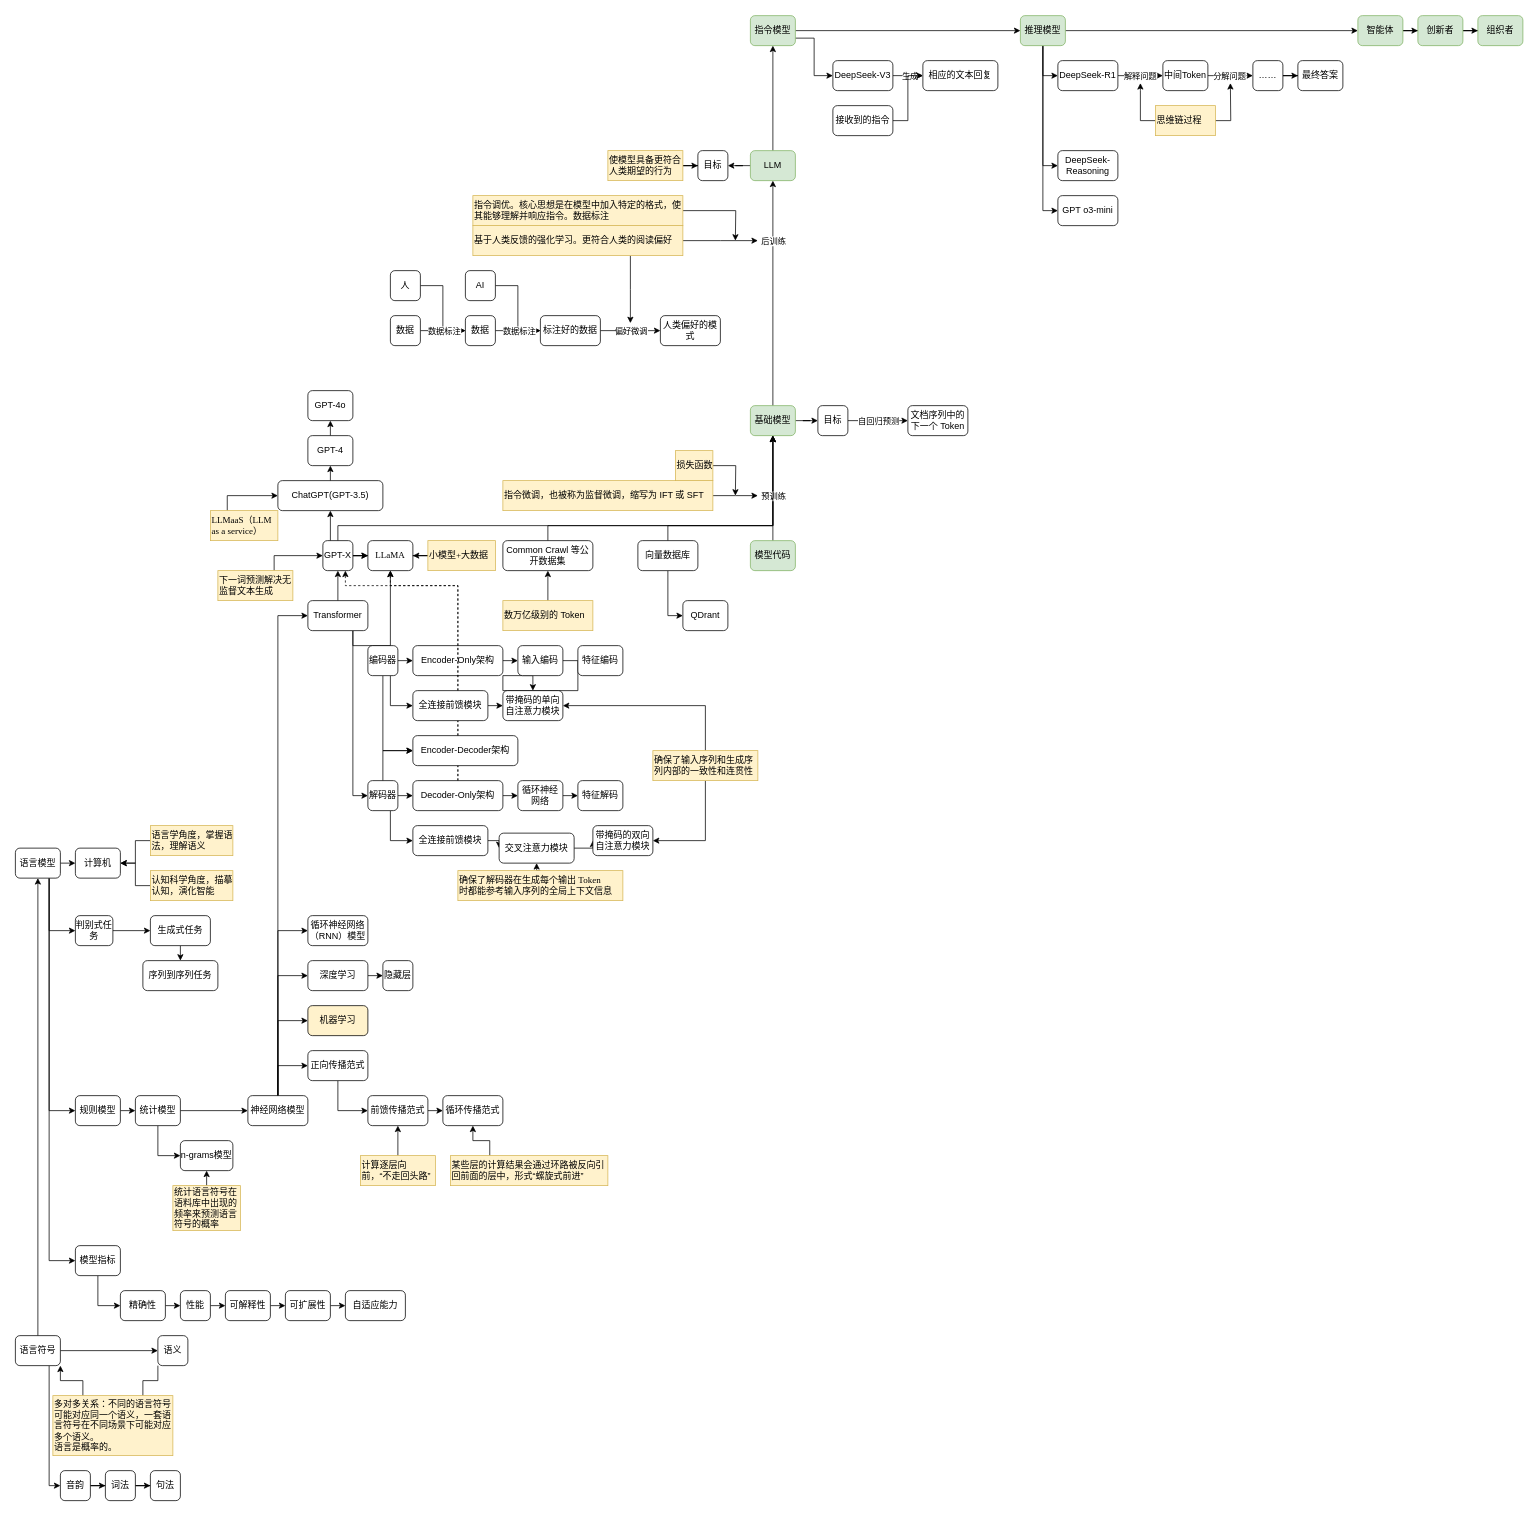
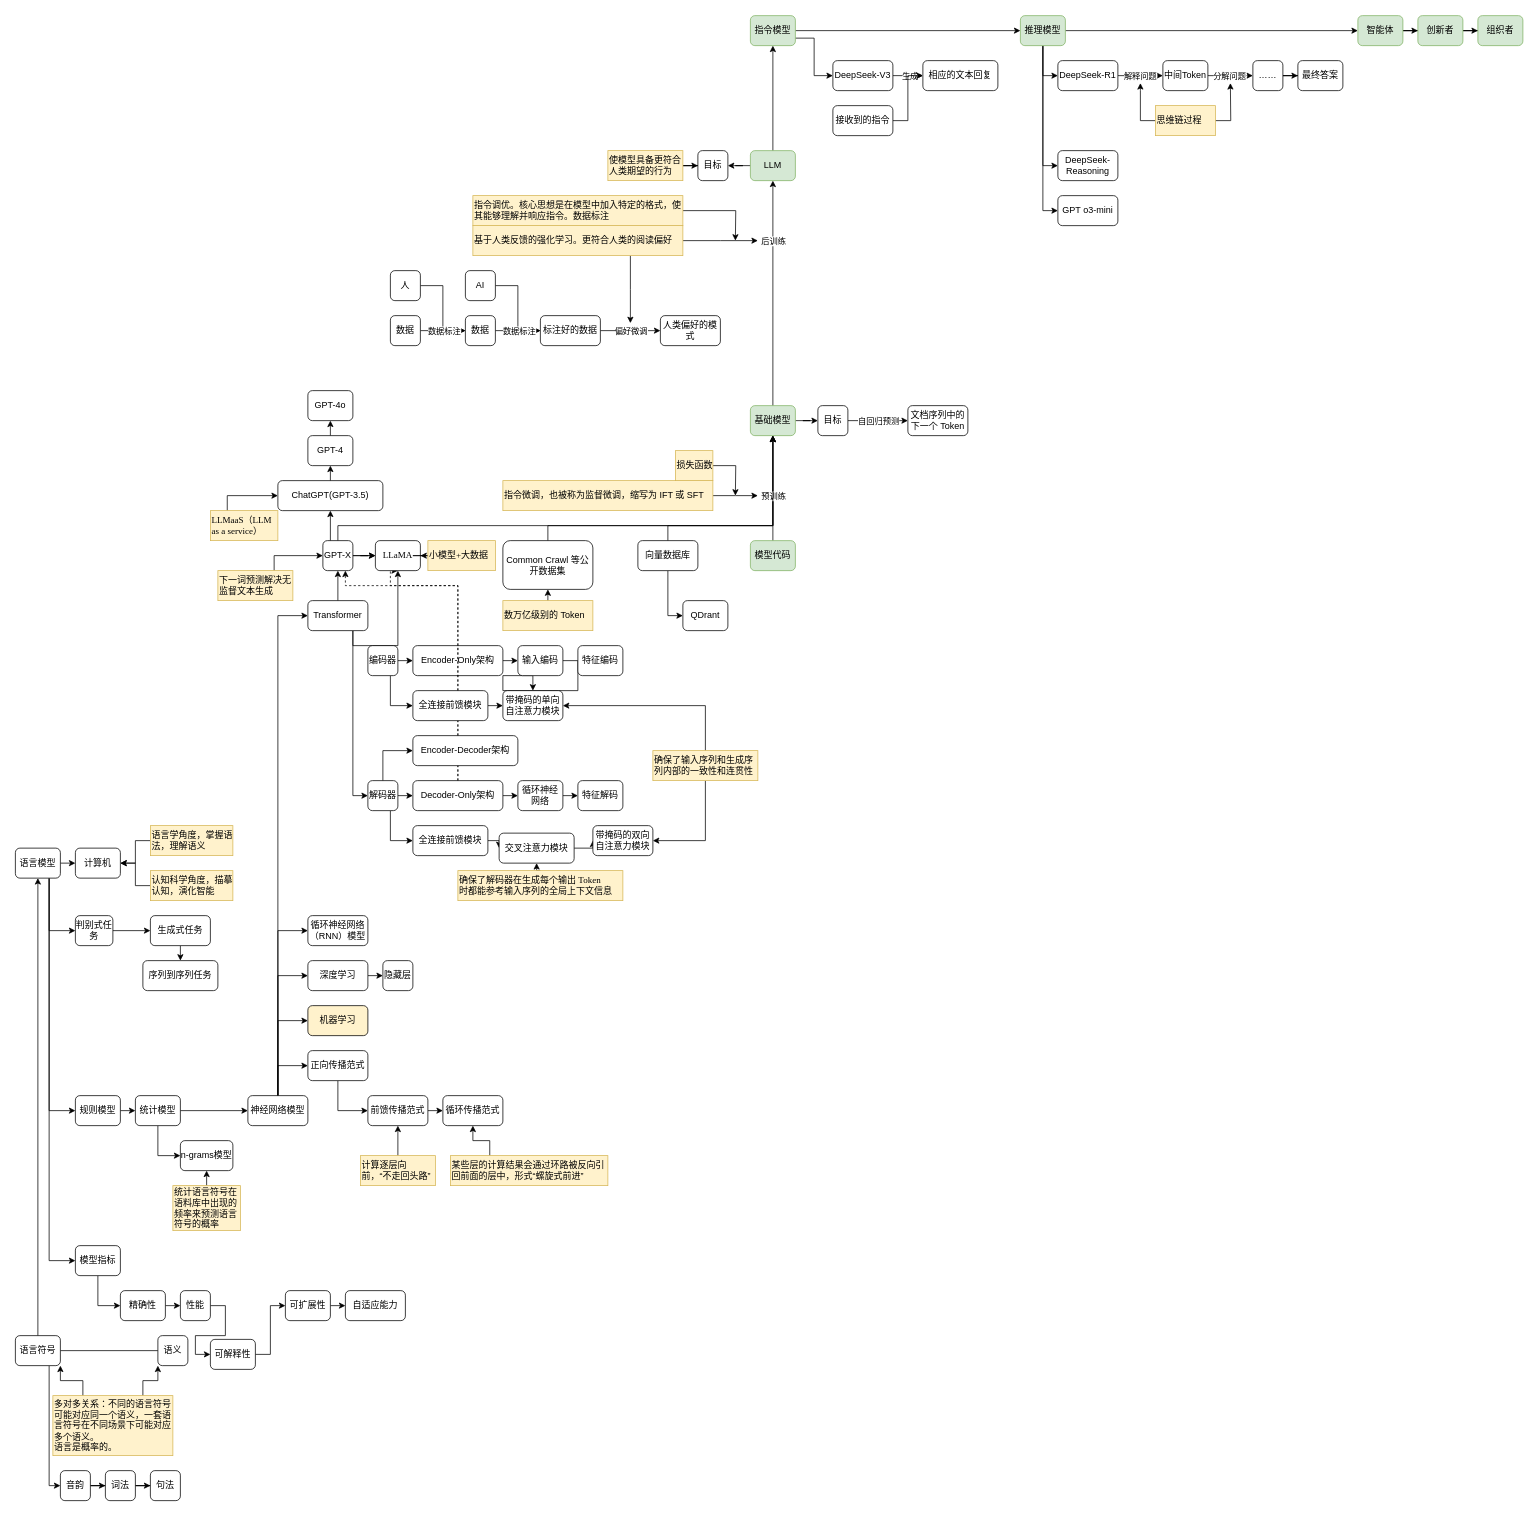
node "LLaMA": moved (390, 555) -> (398, 555)
node "Common Crawl 等公开数据集": size 90x30 -> 90x49
edge "编码器" -> "Encoder-Decoder架构": removed
node "可解释性": moved (248, 1305) -> (233, 1354)
edge "语言符号" -> "语义": arrowhead classic -> none
edge "语义" -- "多对多关系：不同的语言符号可能对应同一个语义，一套语言符号在不同场景下可能对应多个语义。 语言是概率的。": arrowhead none -> classic
